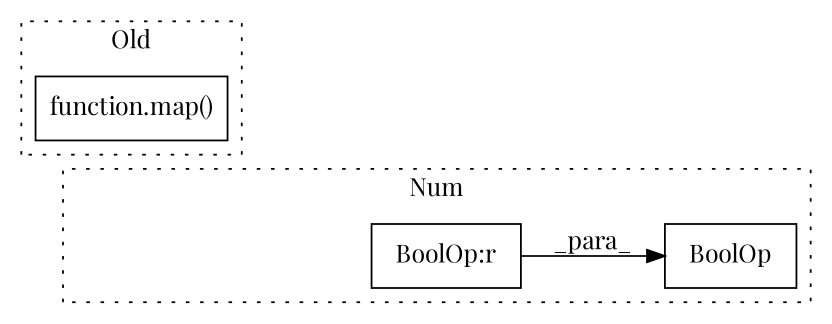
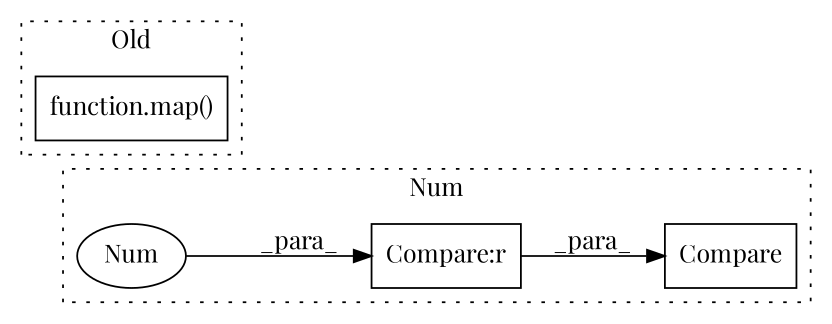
node "Num": added
node "BoolOp:r": label "BoolOp:r" -> "Compare:r"
node "BoolOp": label "BoolOp" -> "Compare"
